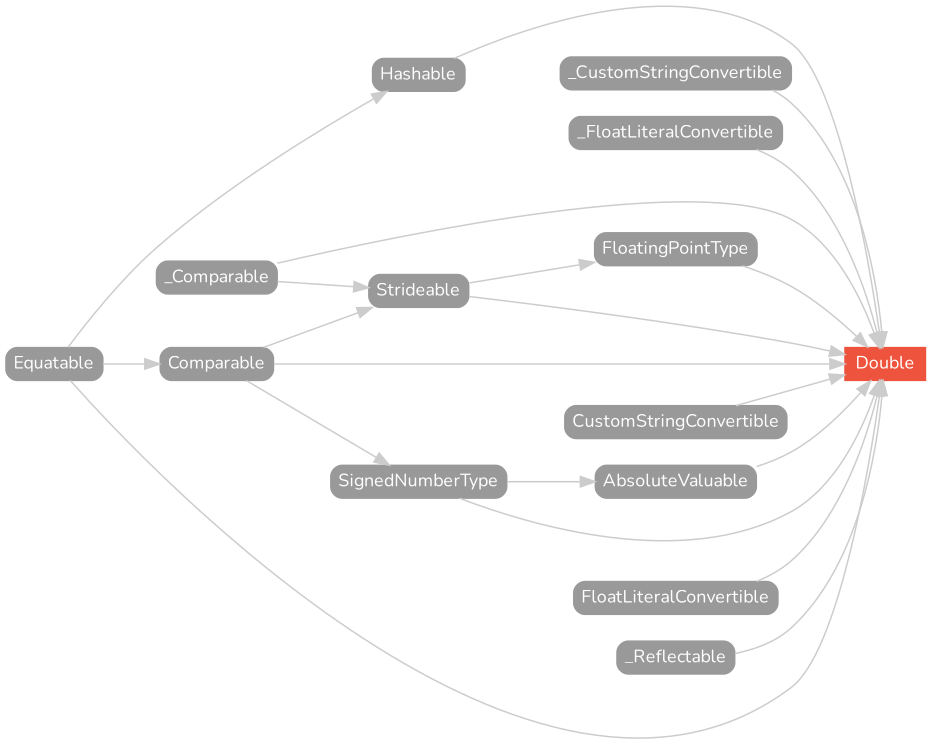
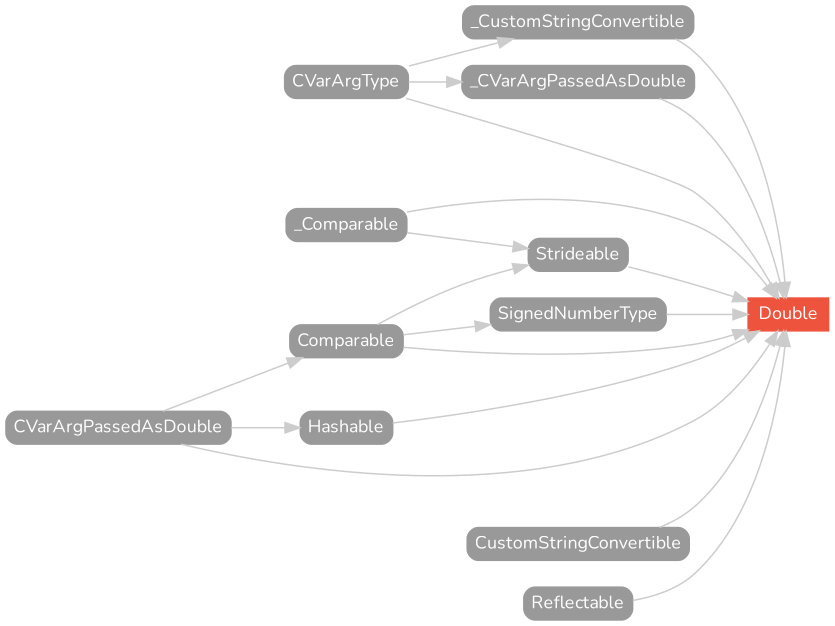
node "CVarArgType": added
node "_FloatLiteralConvertible": label "_FloatLiteralConvertible" -> "_CVarArgPassedAsDouble"
node "FloatingPointType": removed
node "Equatable": label "Equatable" -> "CVarArgPassedAsDouble"
node "AbsoluteValuable": removed
node "FloatLiteralConvertible": label "FloatLiteralConvertible" -> "Reflectable"
node "_Reflectable": removed
